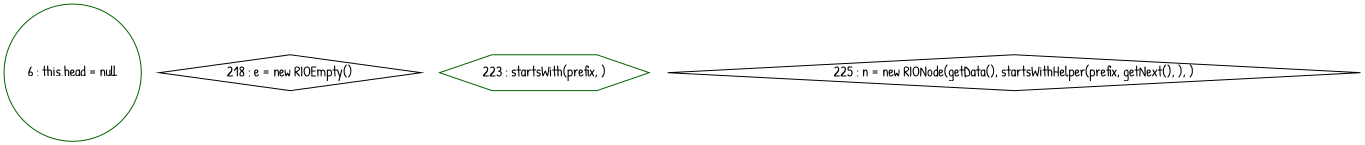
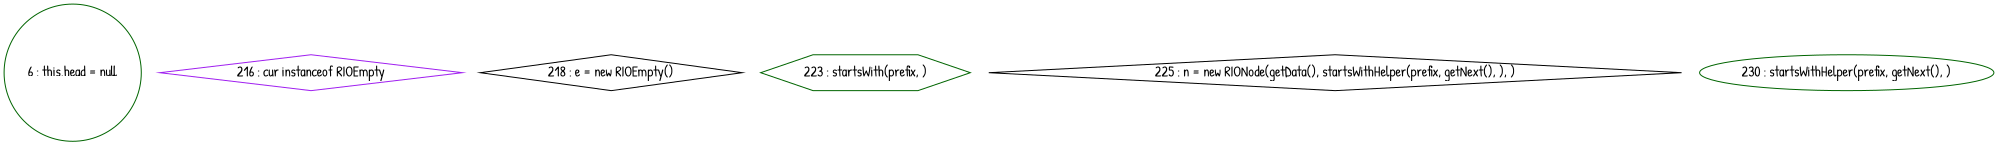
node "216 : cur instanceof RIOEmpty": added
node "230 : startsWithHelper(prefix, getNext(), )": added
